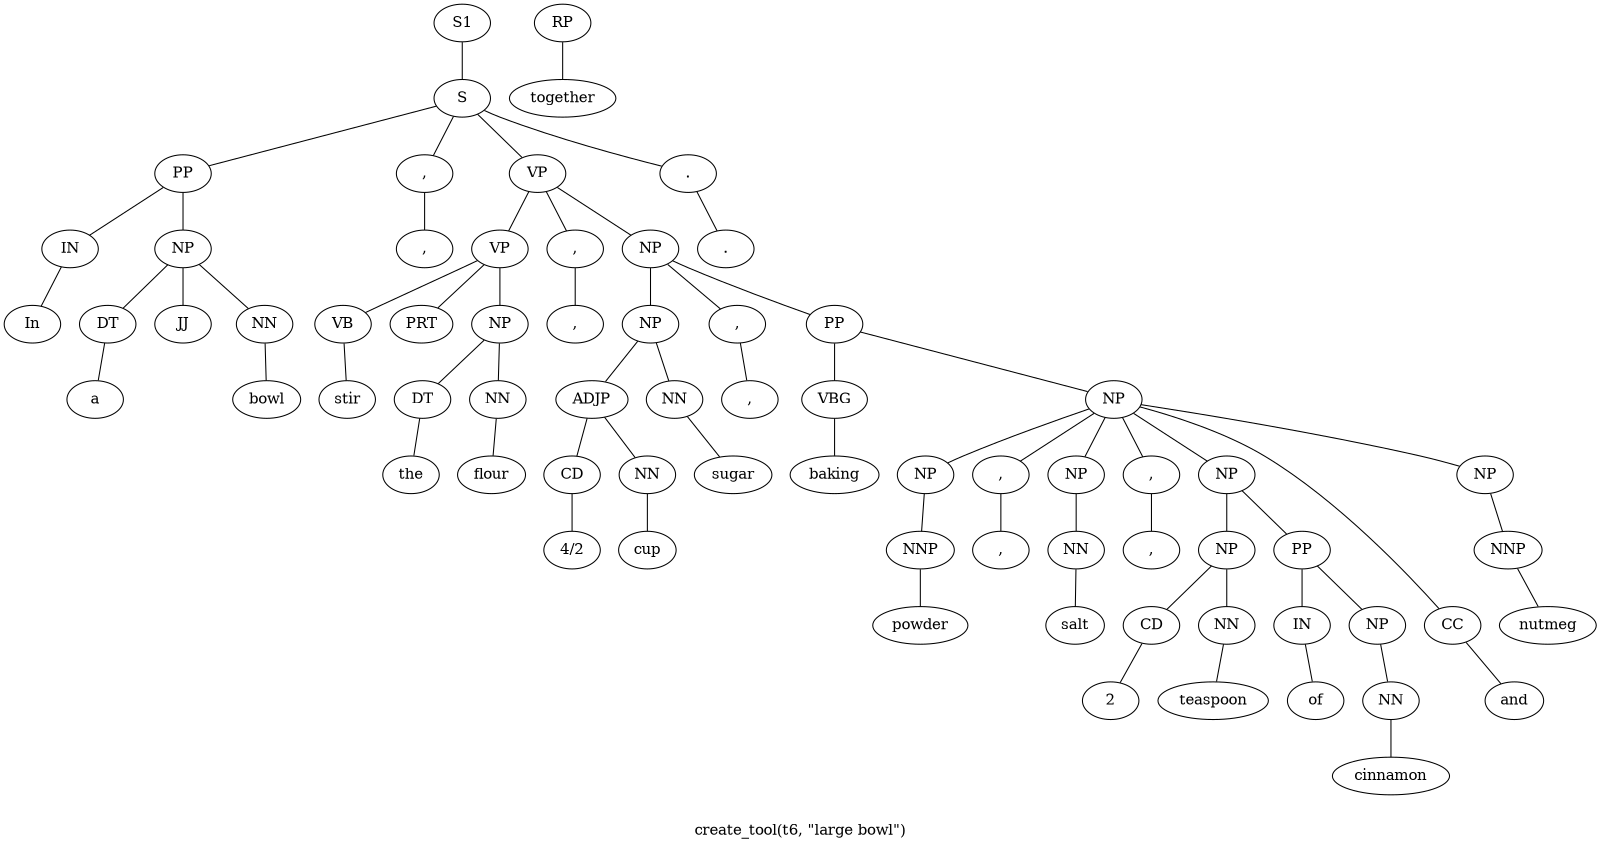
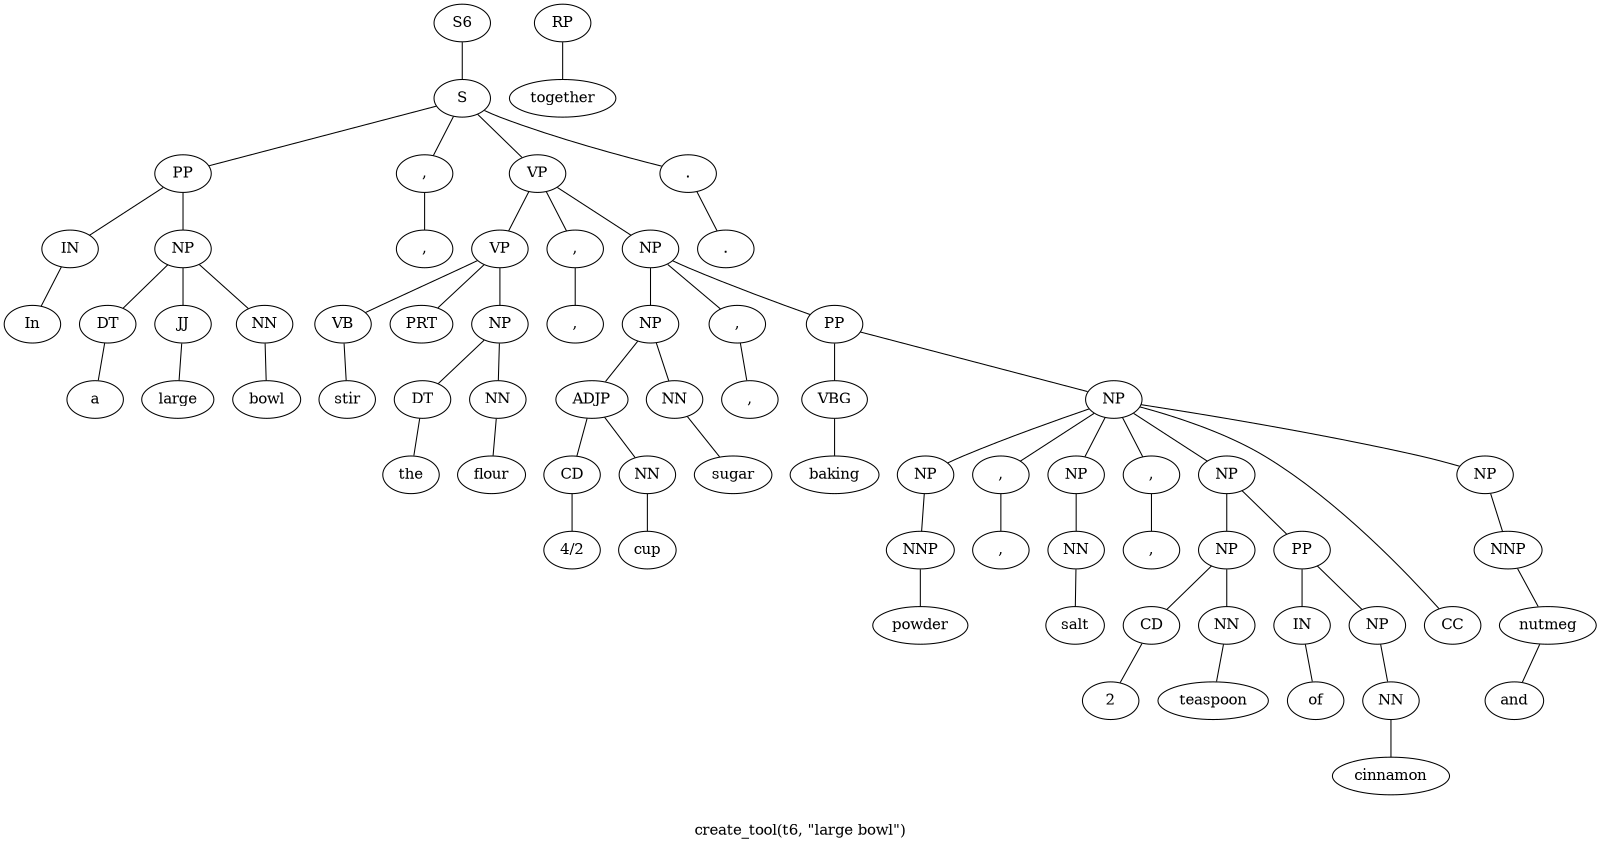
node "S1": label "S1" -> "S6"
node "large": added
edge "CC" -- "and": now "nutmeg" -- "and"
